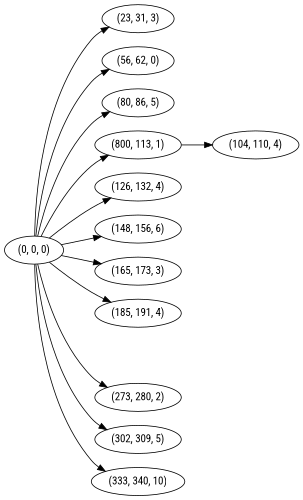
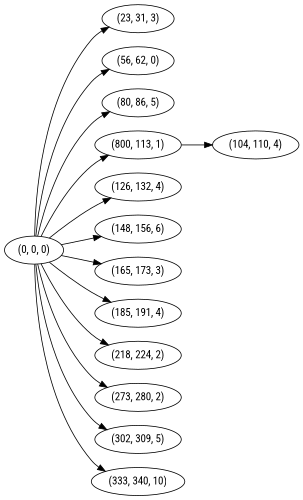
node "(218, 224, 2)": added
